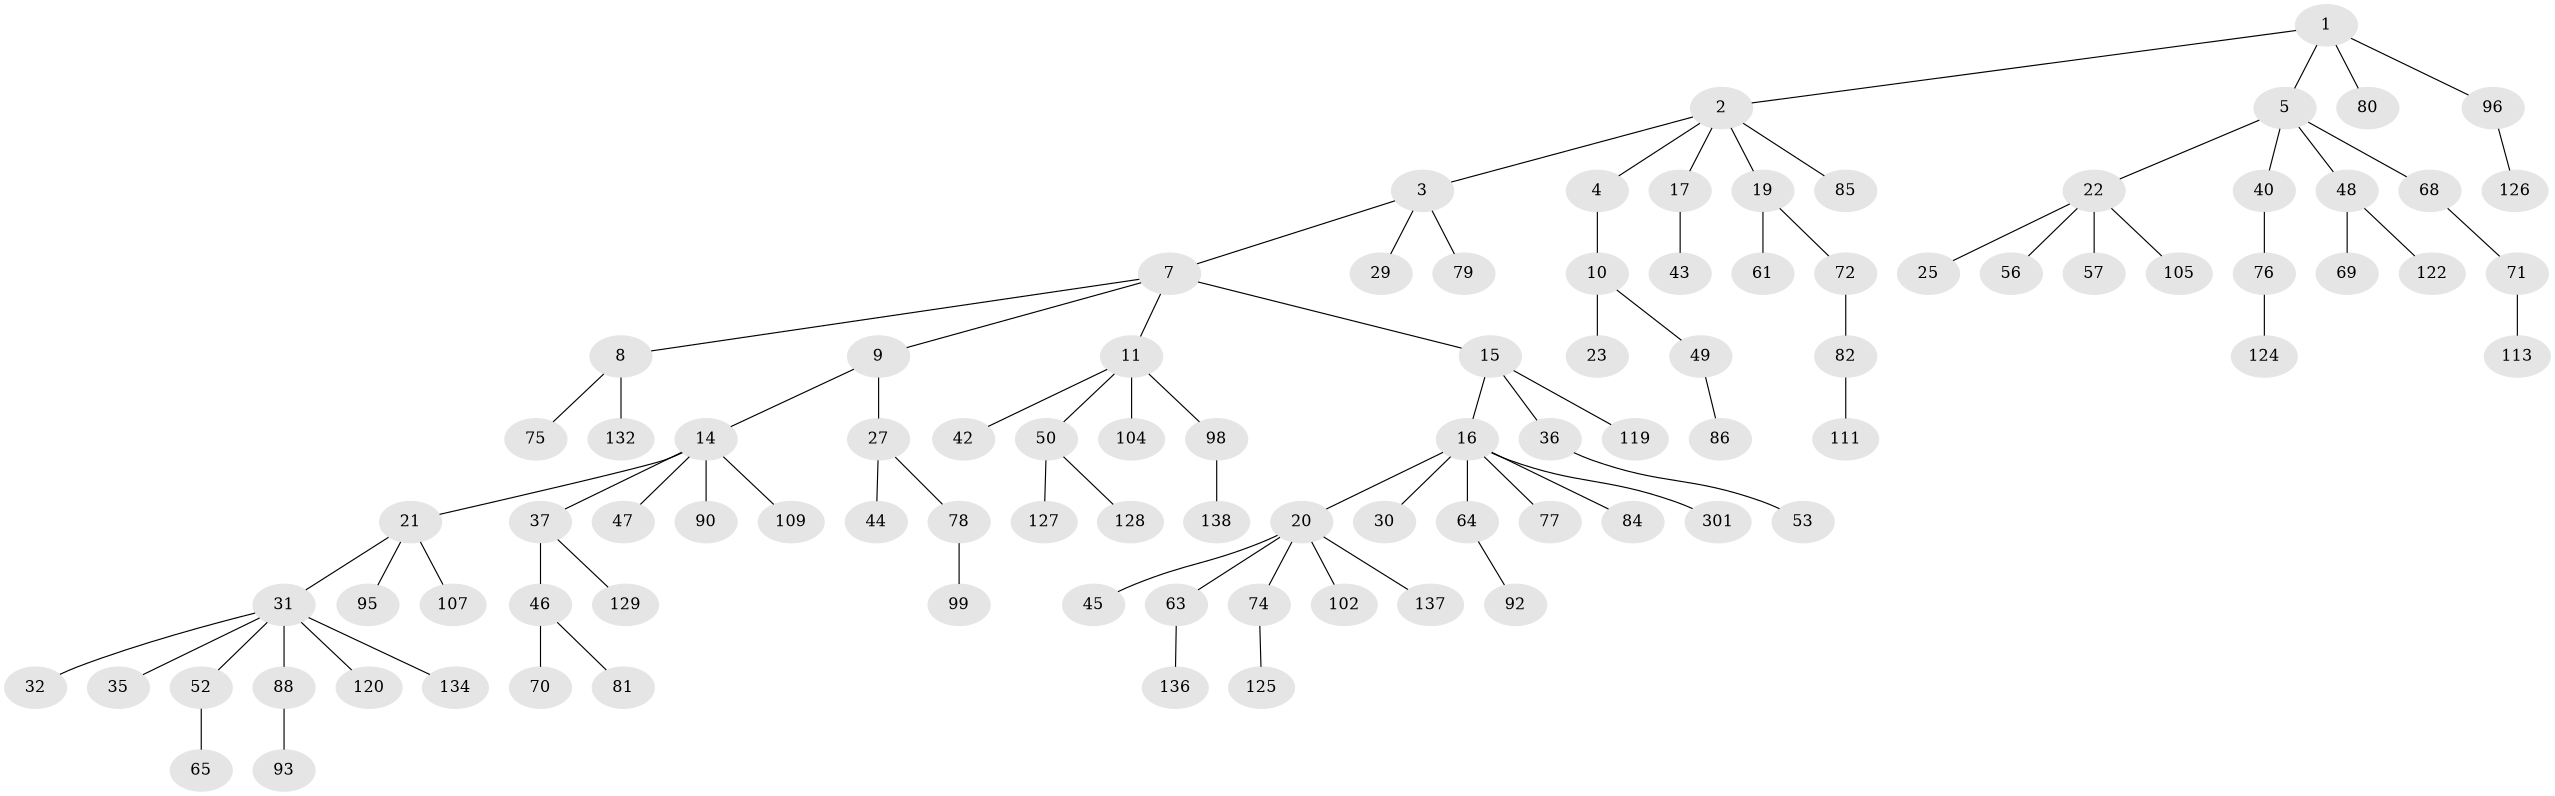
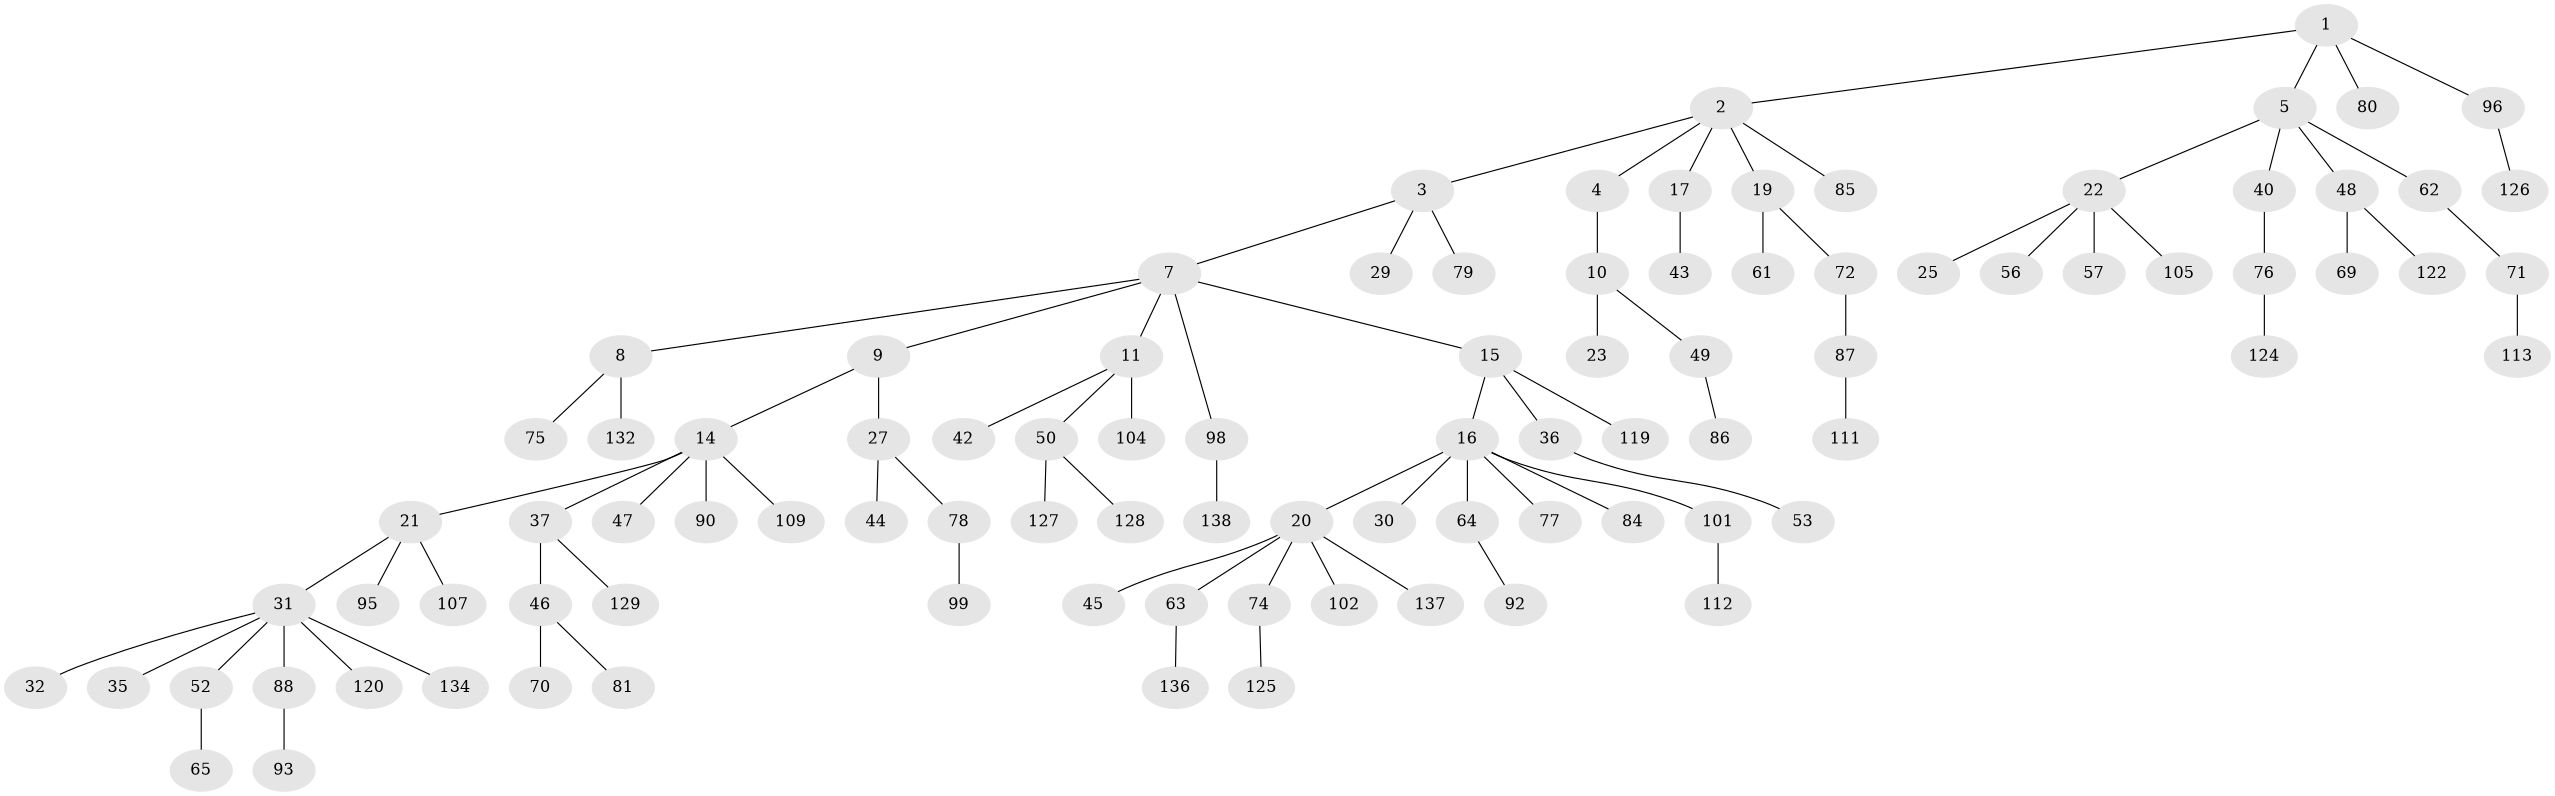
node "68": label "68" -> "62"
node "82": label "82" -> "87"
edge "11" -- "98": now "7" -- "98"
node "301": label "301" -> "101"
node "112": added
